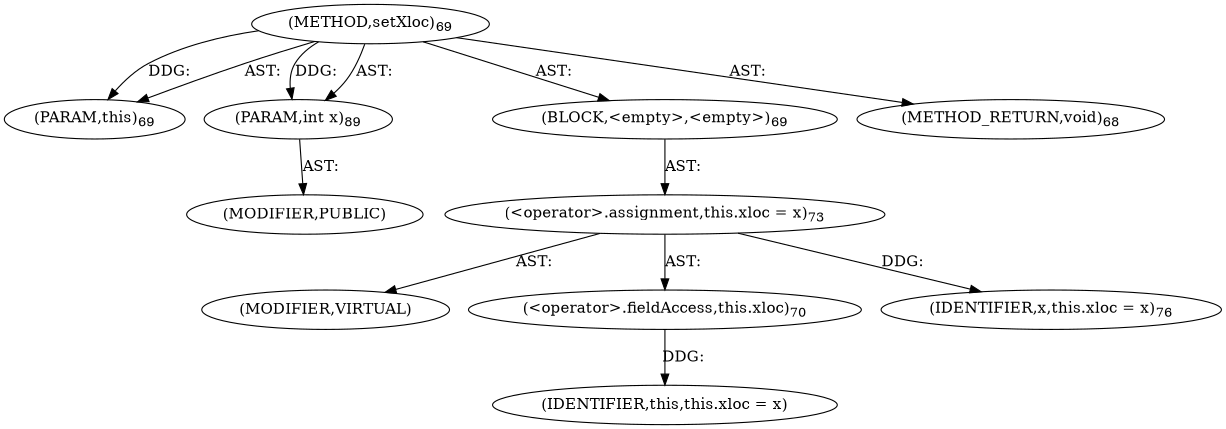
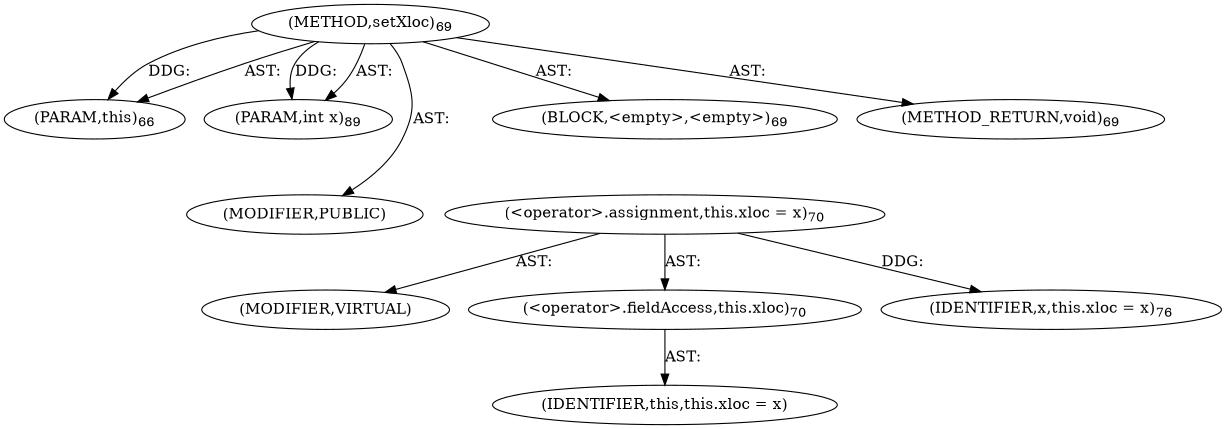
node "(PARAM,this)": text "69" -> "66"
node "(METHOD_RETURN,void)": text "68" -> "69"
edge "(PARAM,int x)" -> "(MODIFIER,PUBLIC)": now "(METHOD,setXloc)" -> "(MODIFIER,PUBLIC)"
edge "(BLOCK,<empty>,<empty>)" -> "(<operator>.assignment,this.xloc = x)": removed, label "AST:"
node "(<operator>.assignment,this.xloc = x)": text "73" -> "70"
edge "(<operator>.fieldAccess,this.xloc)" -> "(IDENTIFIER,this,this.xloc = x)": label "DDG: " -> "AST: "
